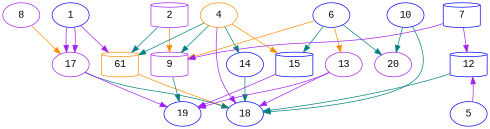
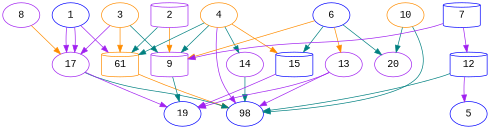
node "3": added
node "10": color blue -> darkorange
node "14": color blue -> purple
edge "5" -> "12": reversed
node "18": label "18" -> "98"
